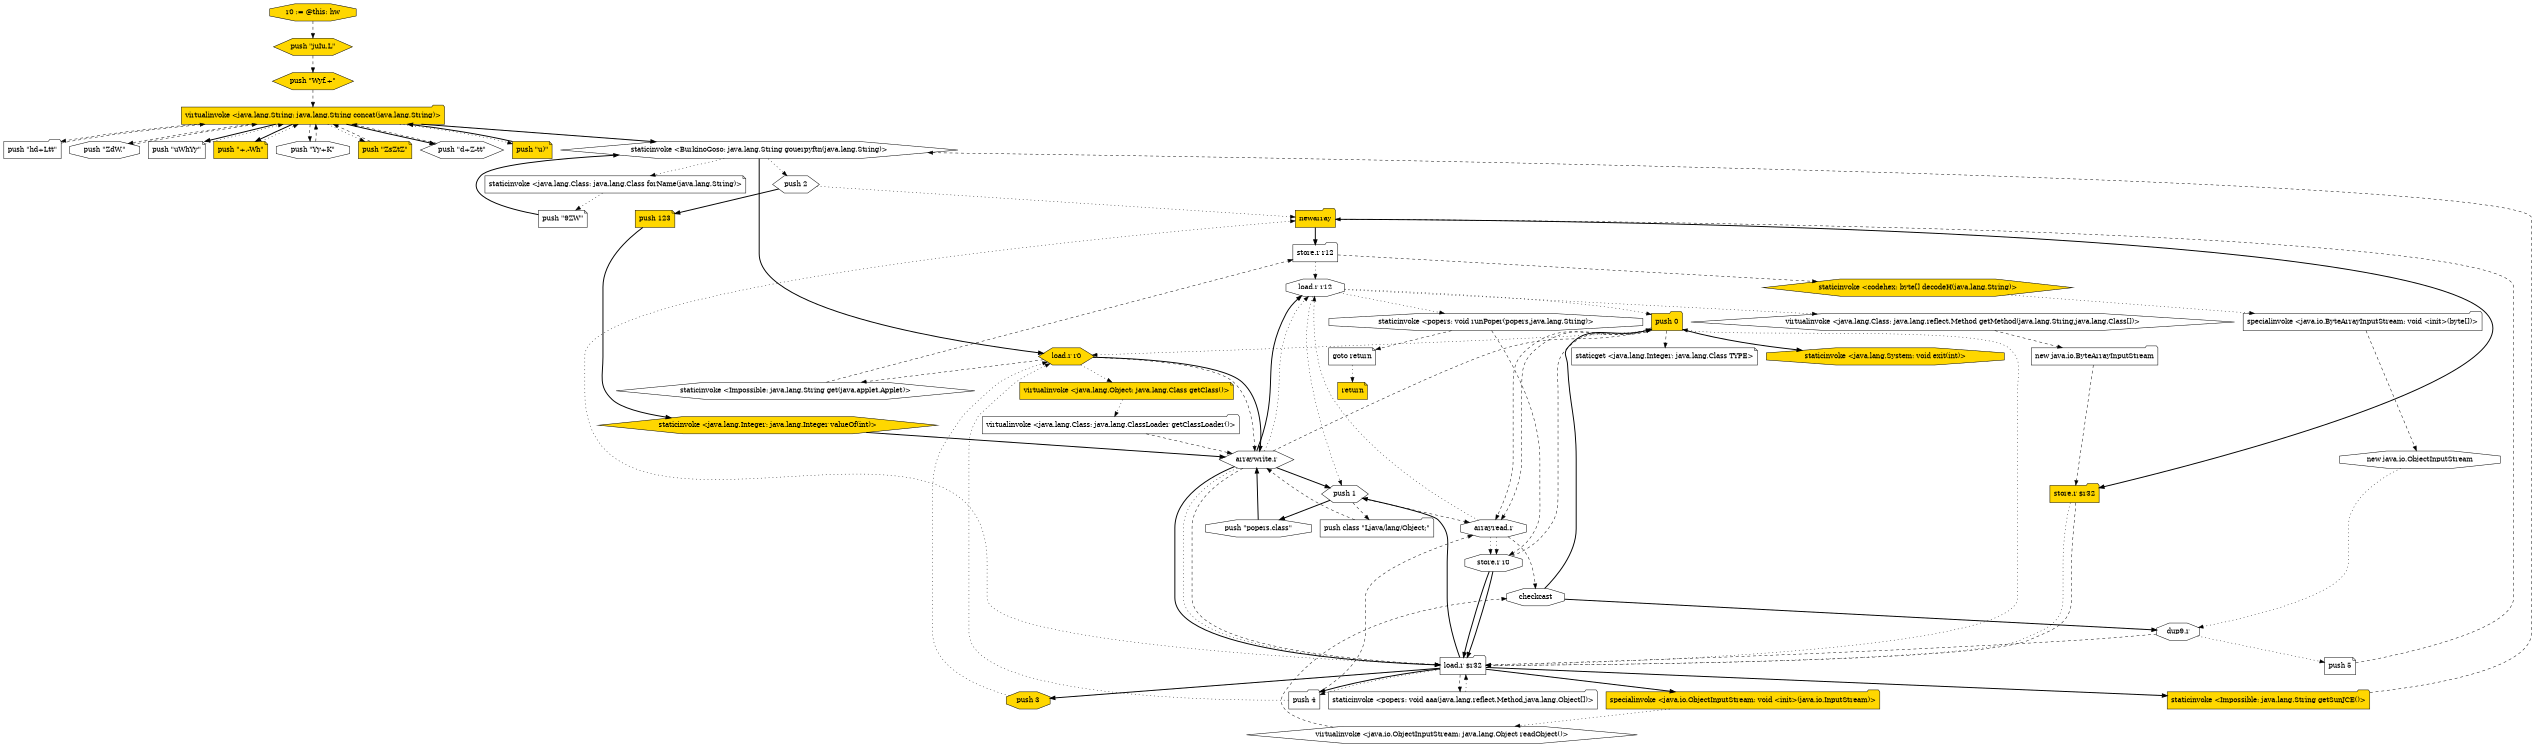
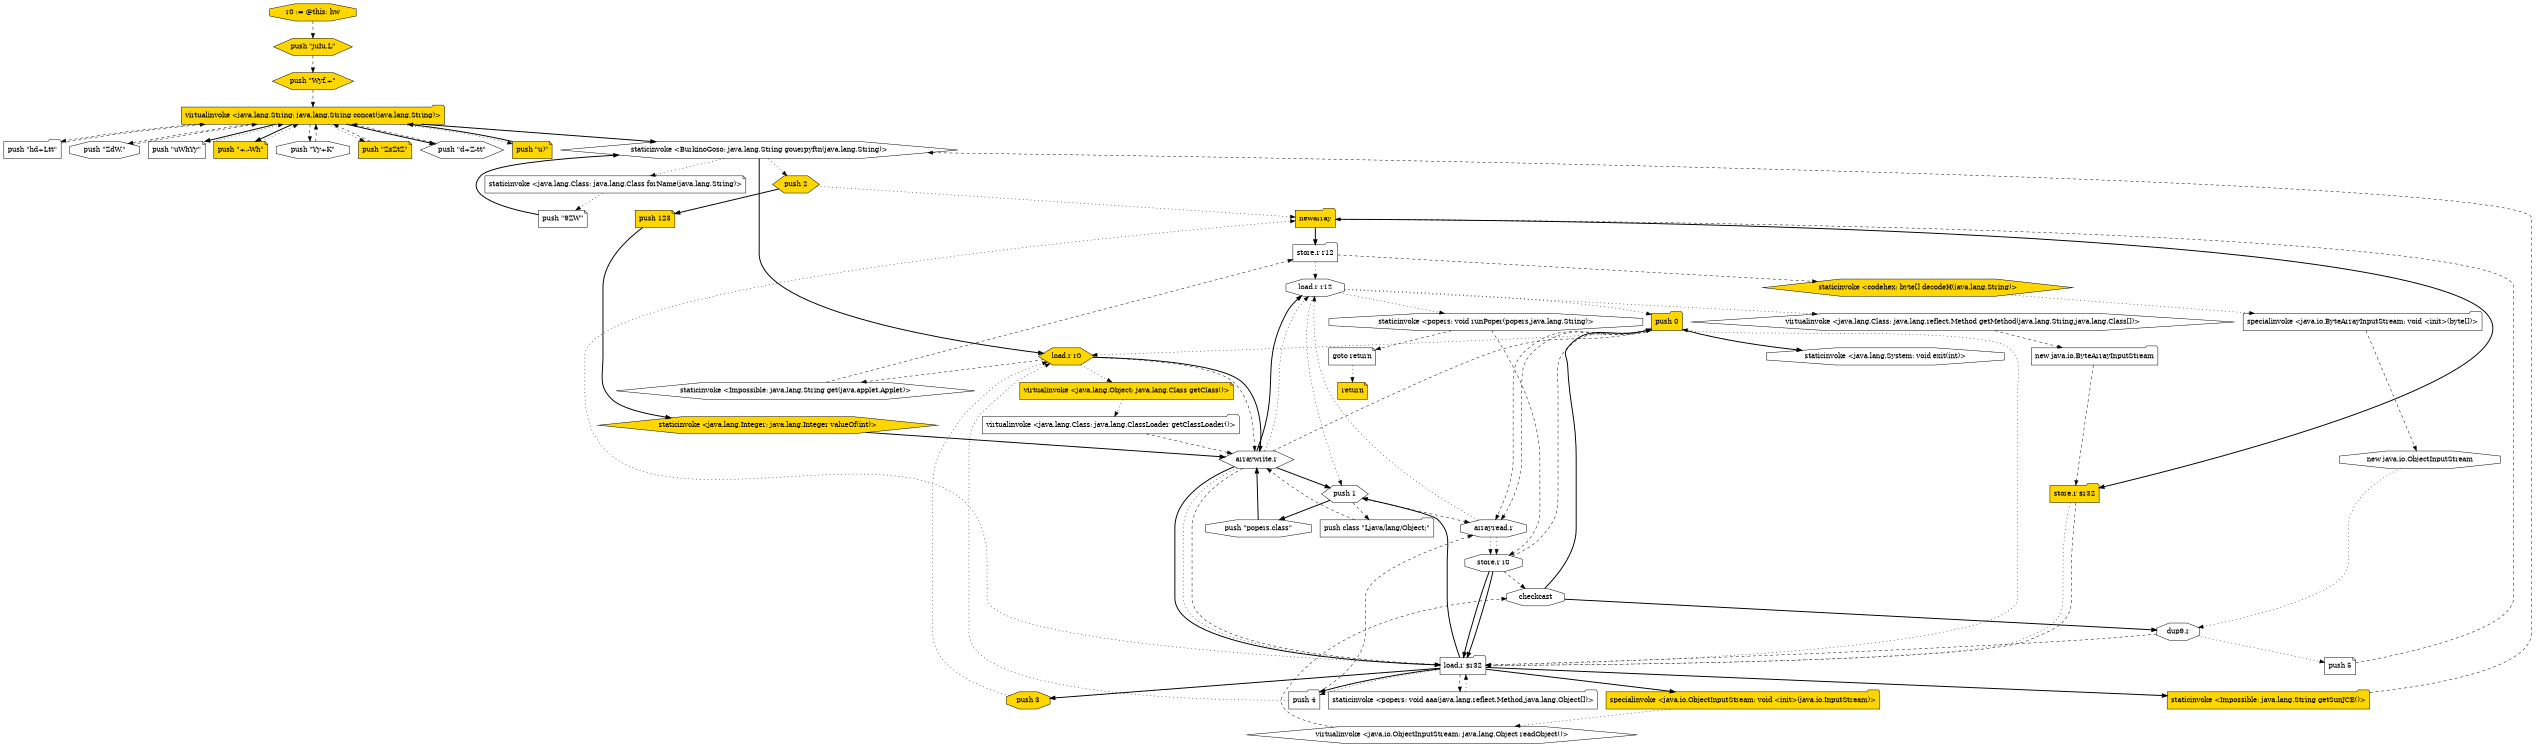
node "push 2": fillcolor white -> gold
node "staticget <java.lang.Integer: java.lang.Class TYPE>": removed
node "staticinvoke <java.lang.System: void exit(int)>": fillcolor gold -> white
edge "arrayread.r" -> "checkcast": now "store.r r0" -> "checkcast"
